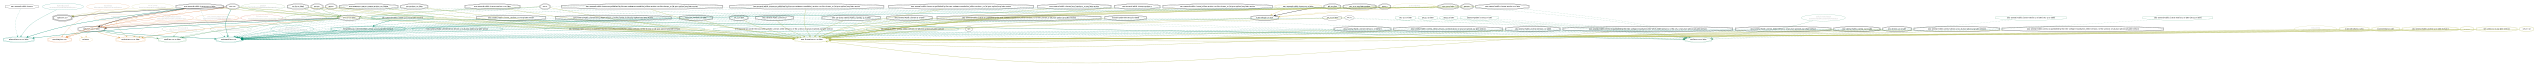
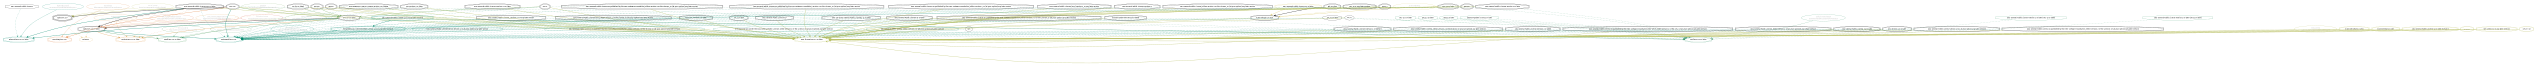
edge "GNU General Public License v2.0 or later" -> "fossology:GPL-2.0+": style bold -> dashed
